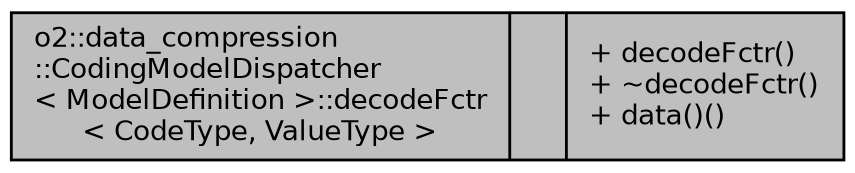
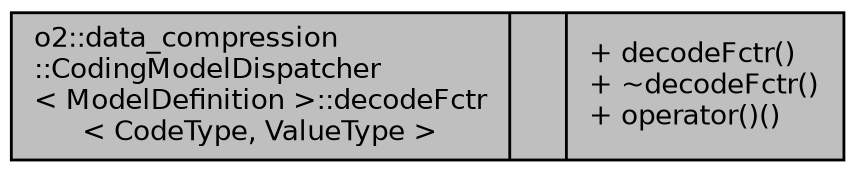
node "o2::data_compression": text "+ data()()" -> "+ operator()()"
